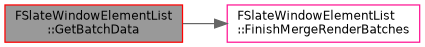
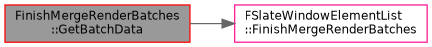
node "FSlateWindowElementList ::GetBatchData": label "FSlateWindowElementList ::GetBatchData" -> "FinishMergeRenderBatches ::GetBatchData"
